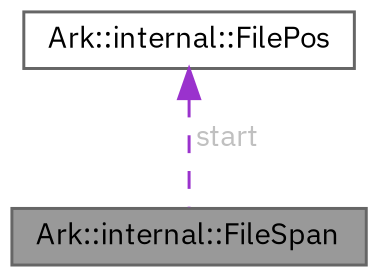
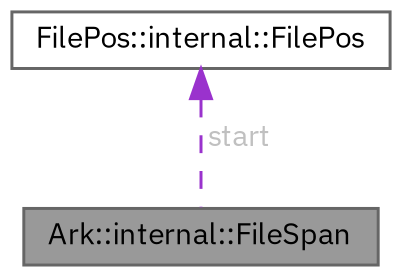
node "Ark::internal::FilePos": label "Ark::internal::FilePos" -> "FilePos::internal::FilePos"
